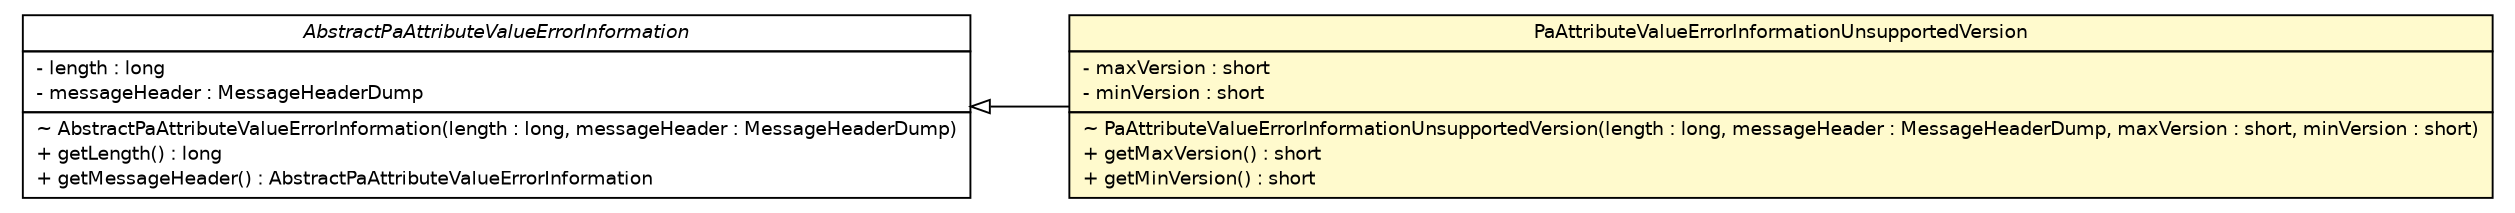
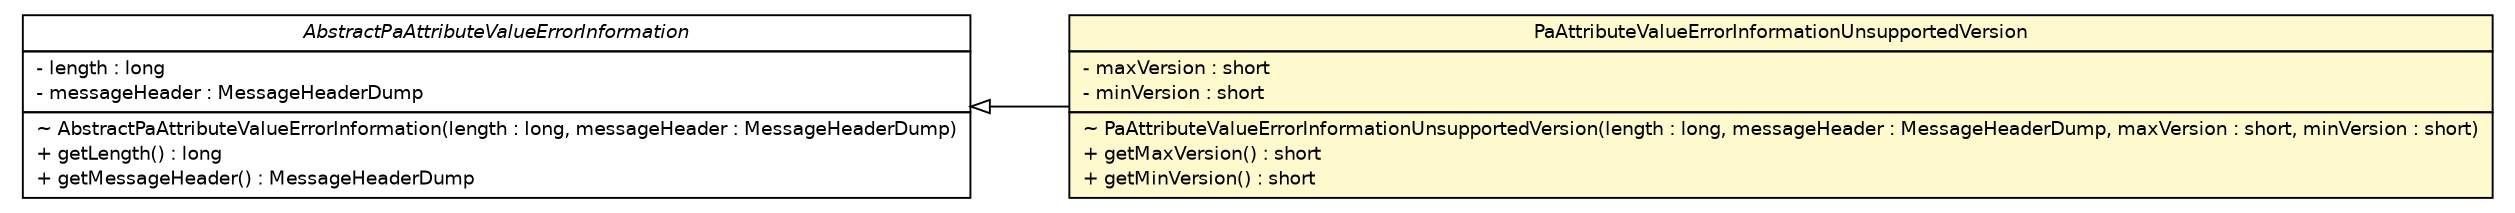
node "AbstractPaAttributeValueErrorInformation": text "+ getMessageHeader() : AbstractPaAttributeValueErrorInformation" -> "+ getMessageHeader() : MessageHeaderDump"
